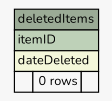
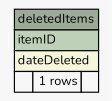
node "deletedItems": text "0 rows" -> "1 rows"
